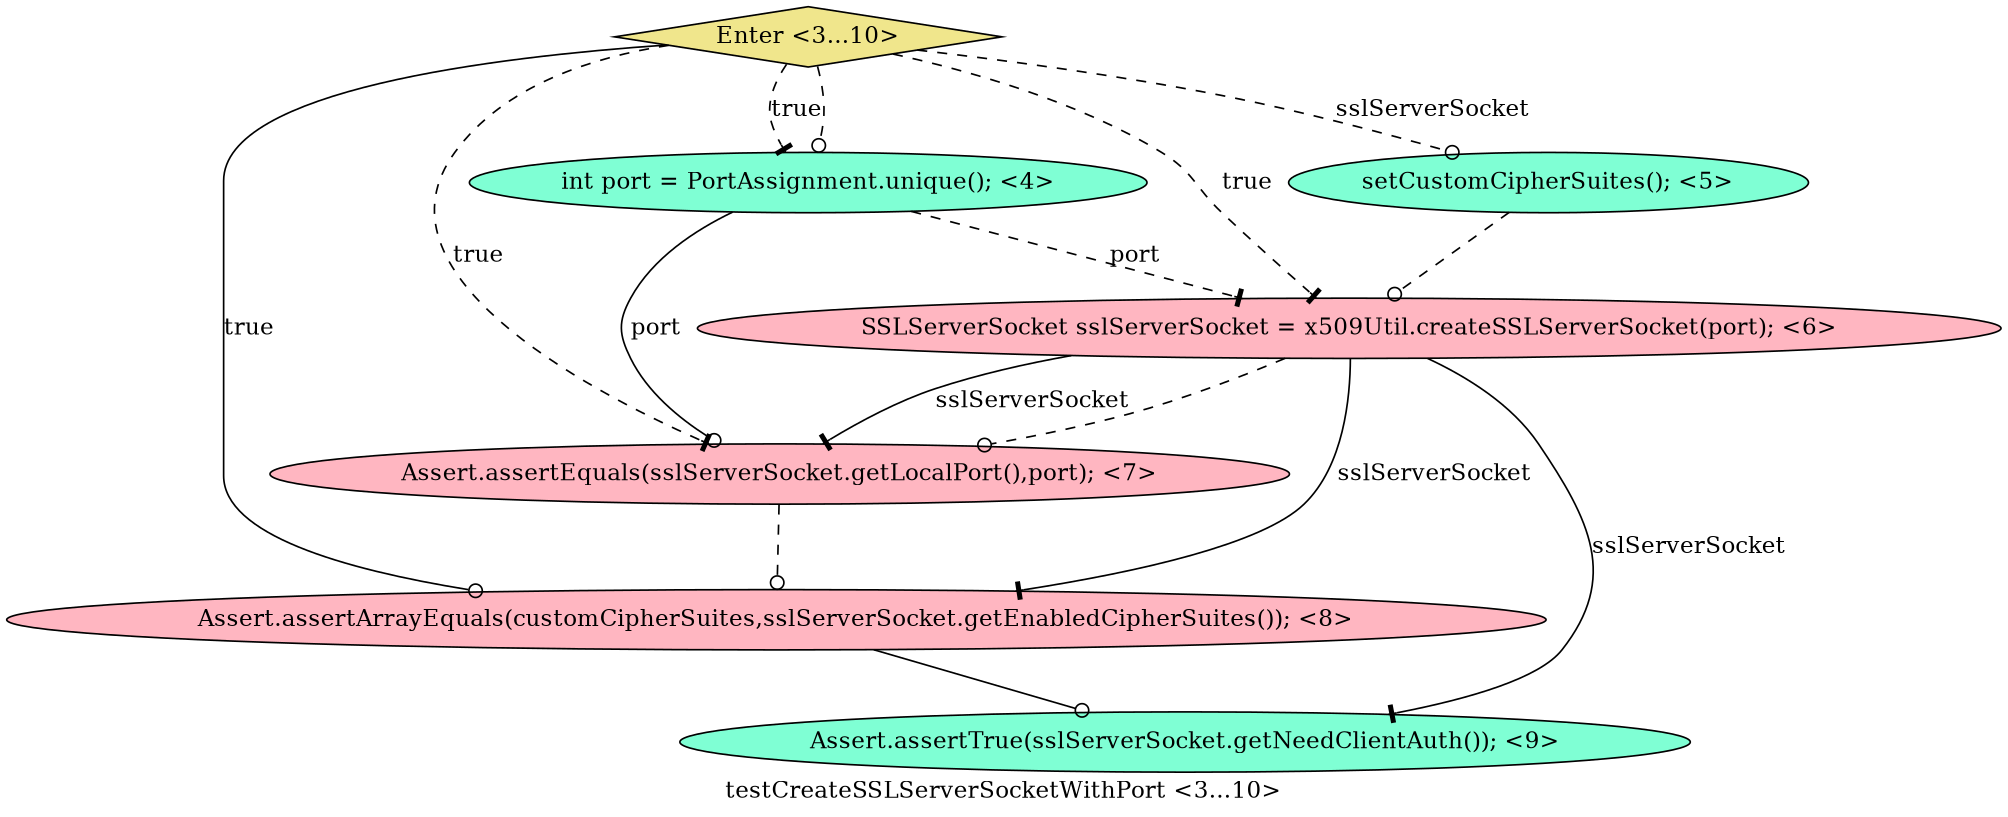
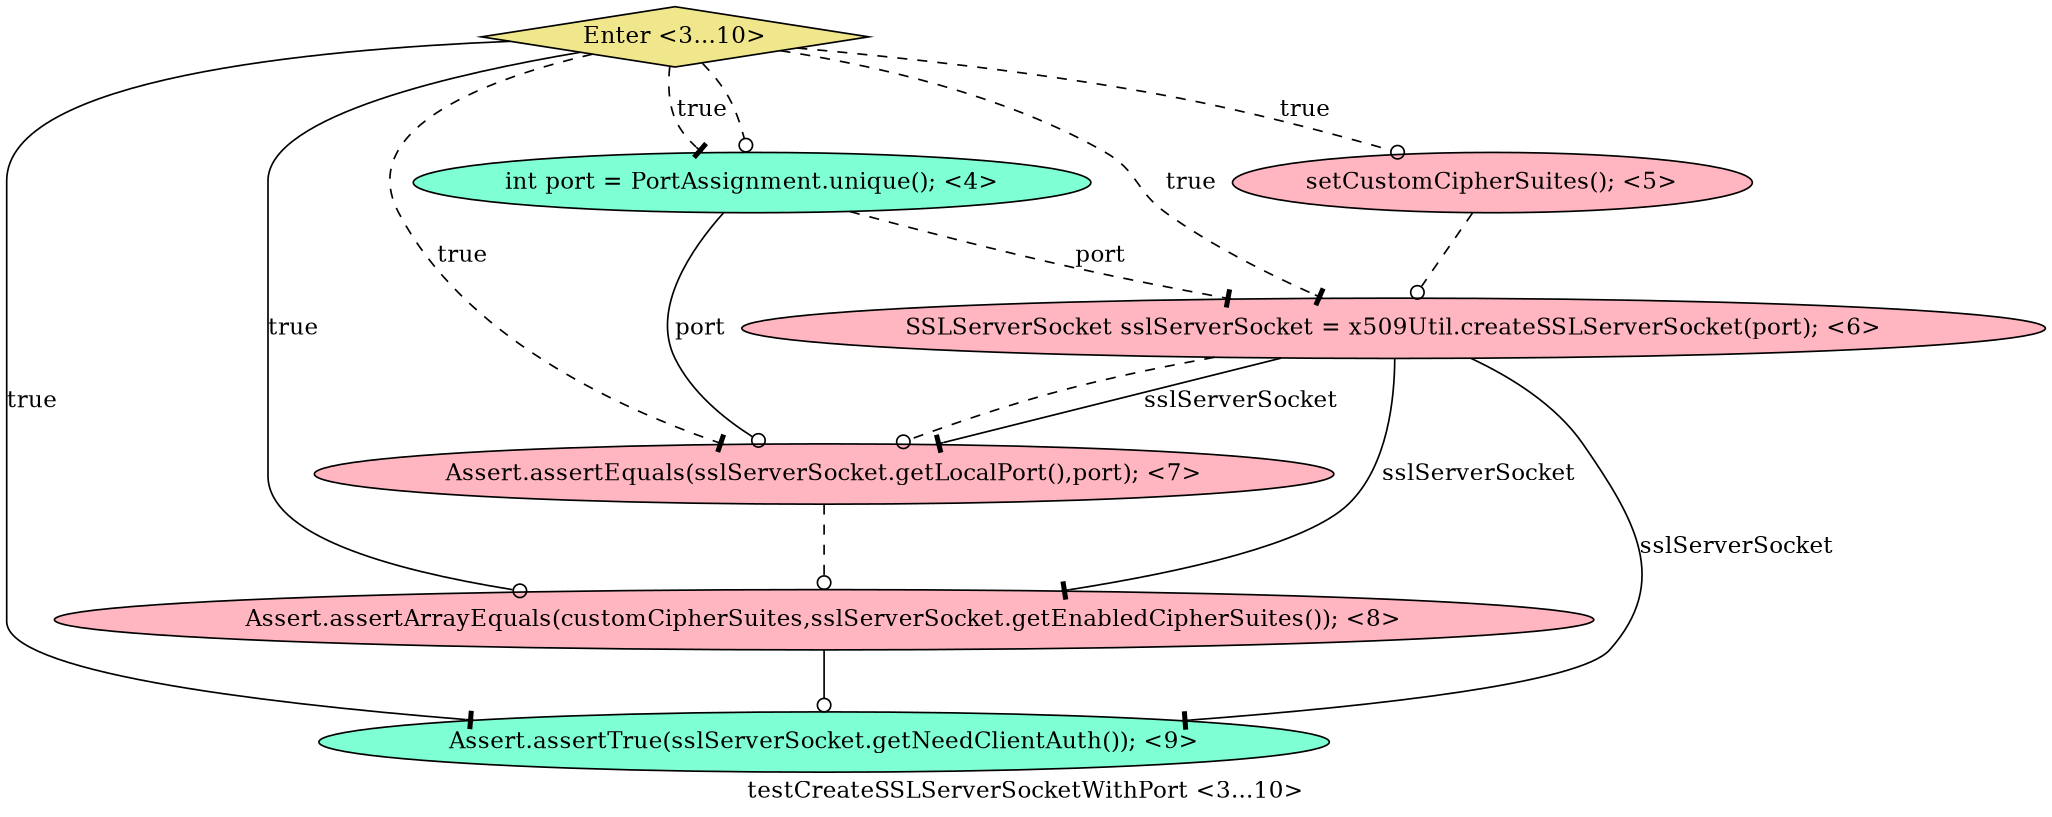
edge "Enter <3...10>" -> "setCustomCipherSuites(); <5>": label "sslServerSocket" -> "true"
node "setCustomCipherSuites(); <5>": fillcolor aquamarine -> lightpink
edge "Enter <3...10>" -> "Assert.assertTrue(sslServerSocket.getNeedClientAuth()); <9>": added, label "true"
